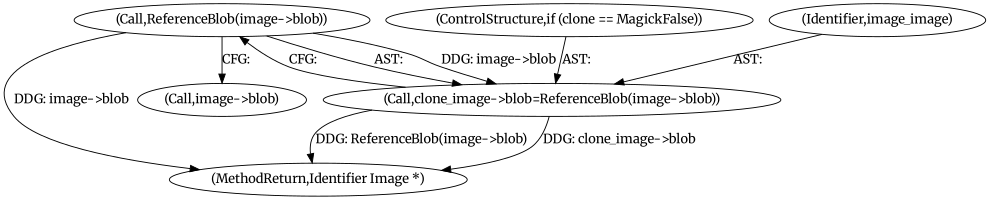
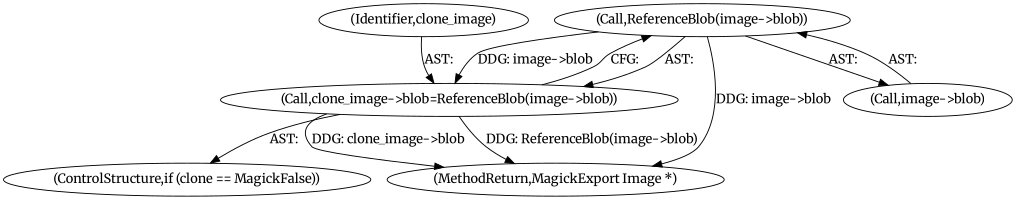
node "(Identifier,image_image)": label "(Identifier,image_image)" -> "(Identifier,clone_image)"
edge "(Call,image->blob)" -> "(Call,ReferenceBlob(image->blob))": added, label "AST:"
edge "(ControlStructure,if (clone == MagickFalse))" -> "(Call,clone_image->blob=ReferenceBlob(image->blob))": reversed
edge "(Call,ReferenceBlob(image->blob))" -> "(Call,image->blob)": label "CFG: " -> "AST: "
node "(MethodReturn,Identifier Image *)": label "(MethodReturn,Identifier Image *)" -> "(MethodReturn,MagickExport Image *)"
